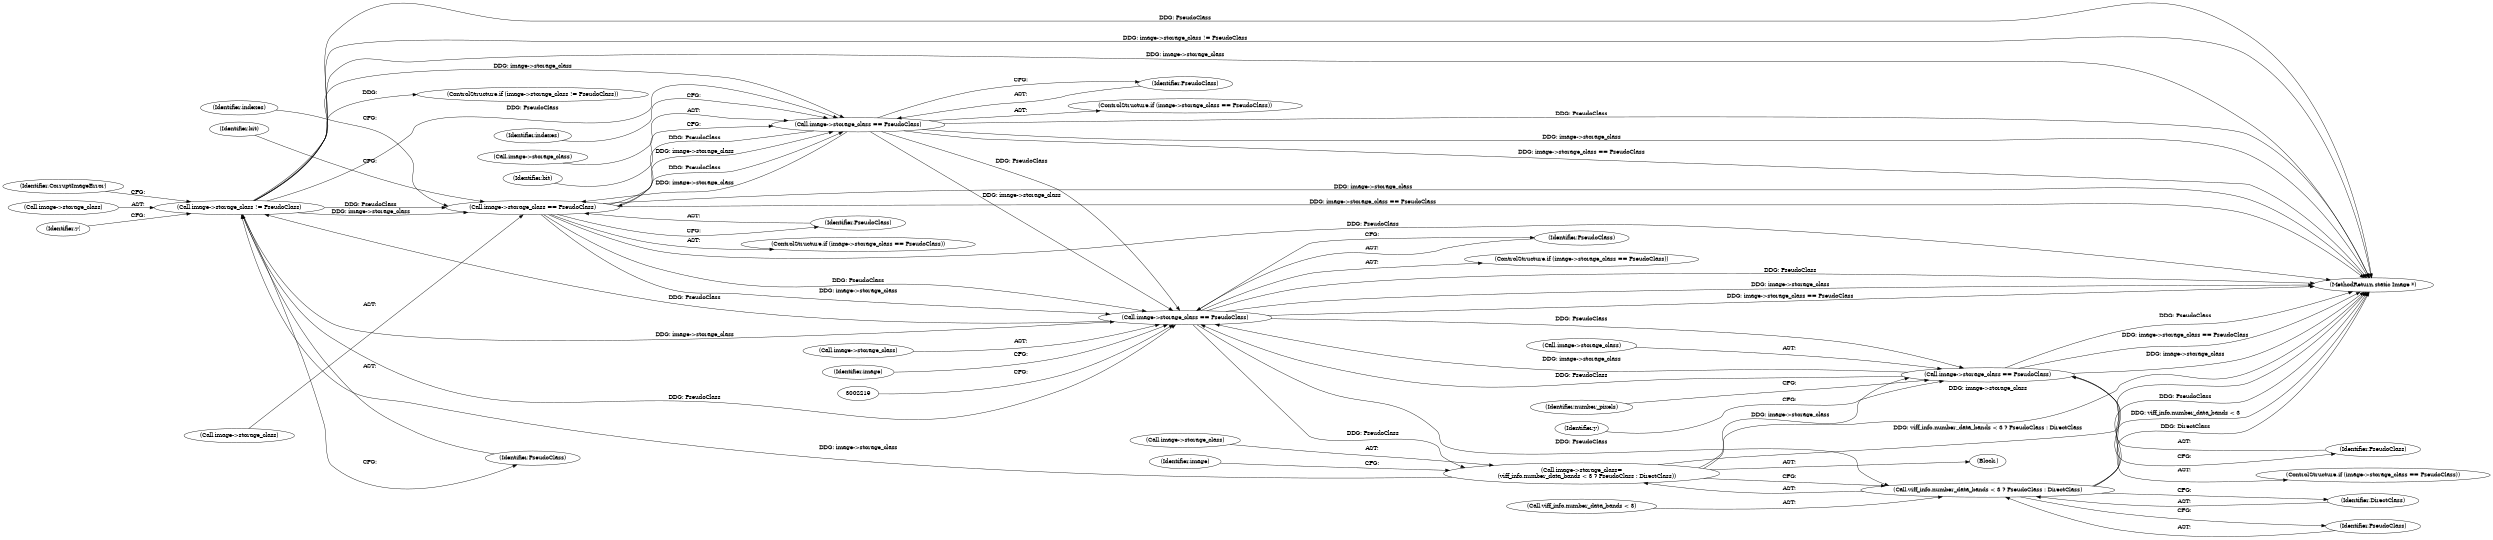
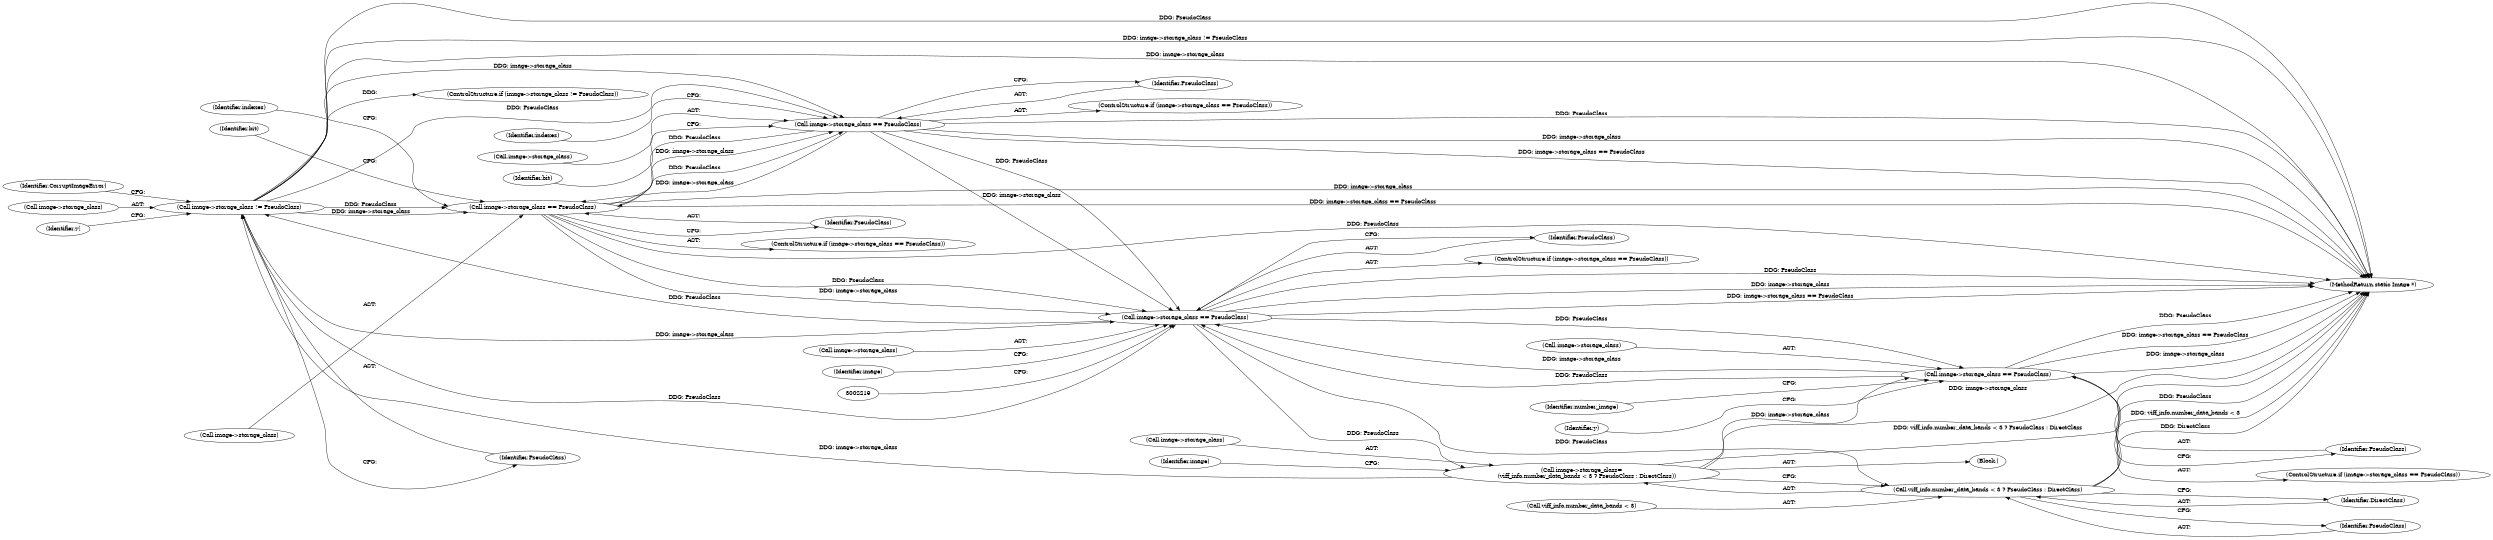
node "(Identifier,number_pixels)": label "(Identifier,number_pixels)" -> "(Identifier,number_image)"
